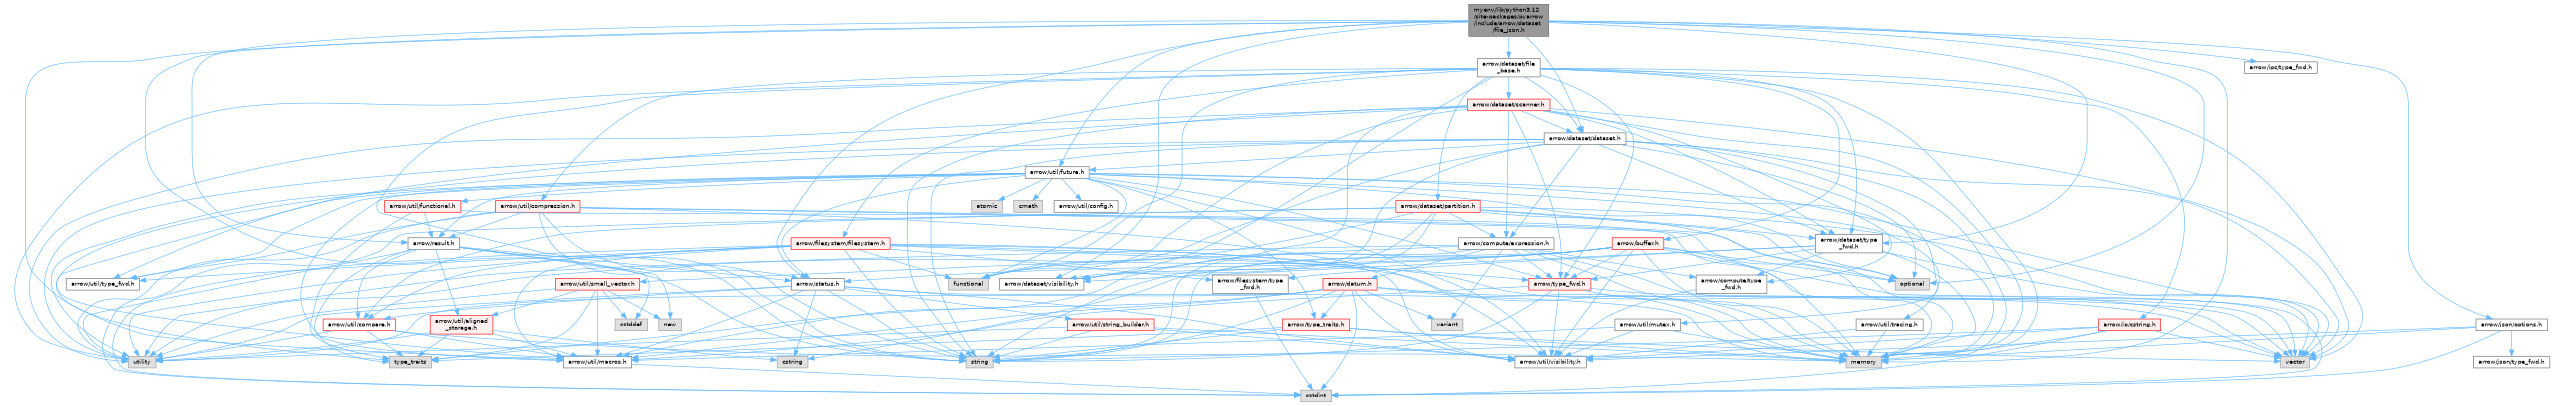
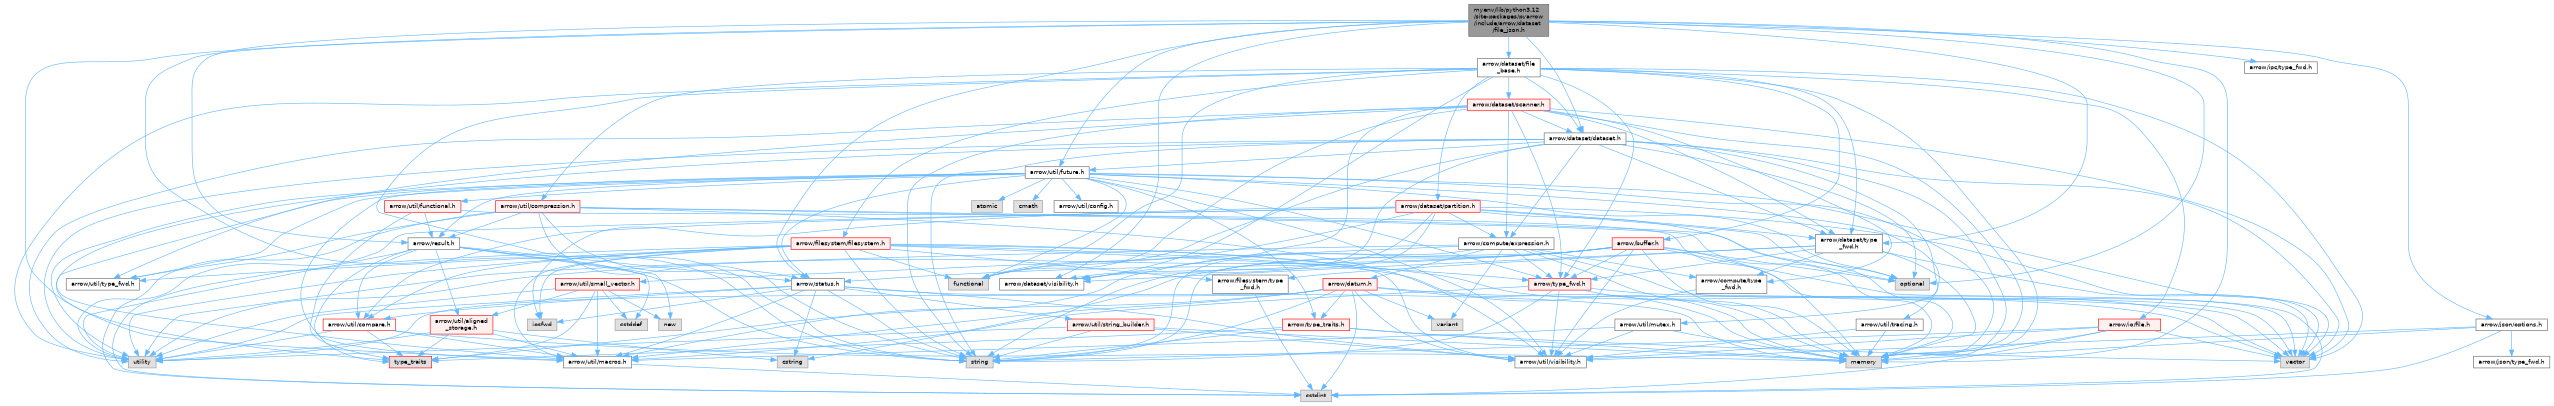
node "iosfwd": added
node "arrow/io/cstring.h": label "arrow/io/cstring.h" -> "arrow/io/file.h"
node "type_traits": color grey60 -> red
